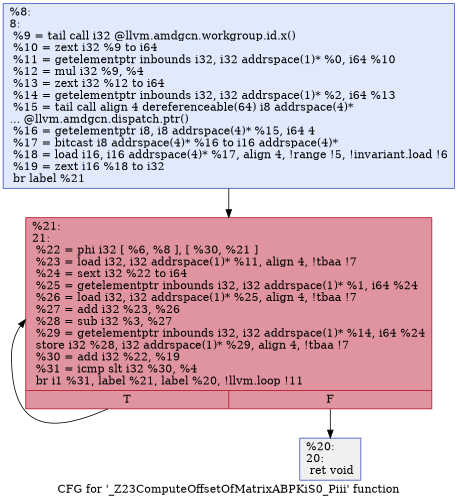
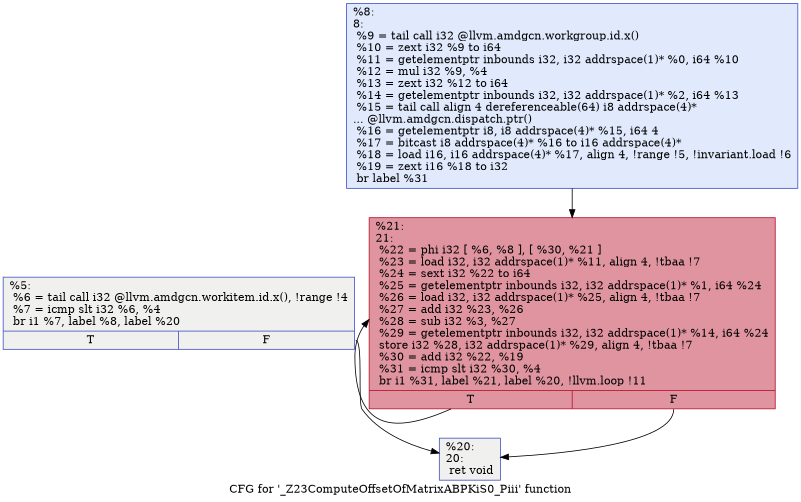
node "%8:": text "br label %21" -> "br label %31"
node "%5:": added
